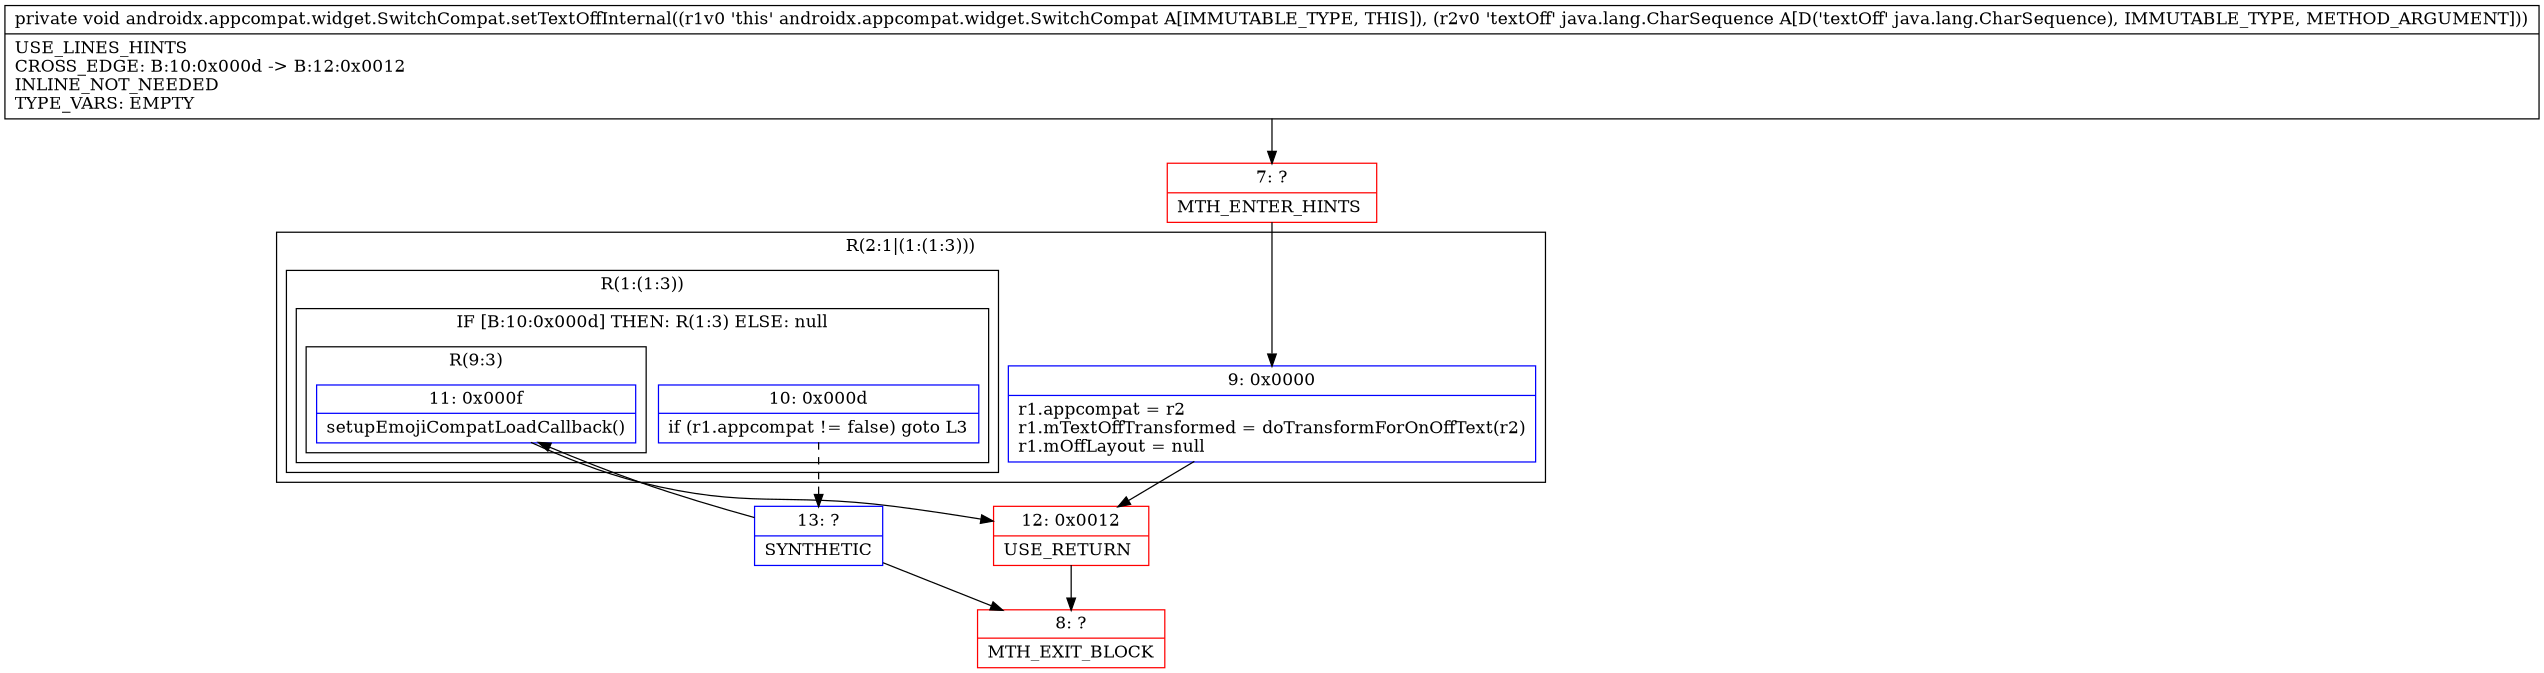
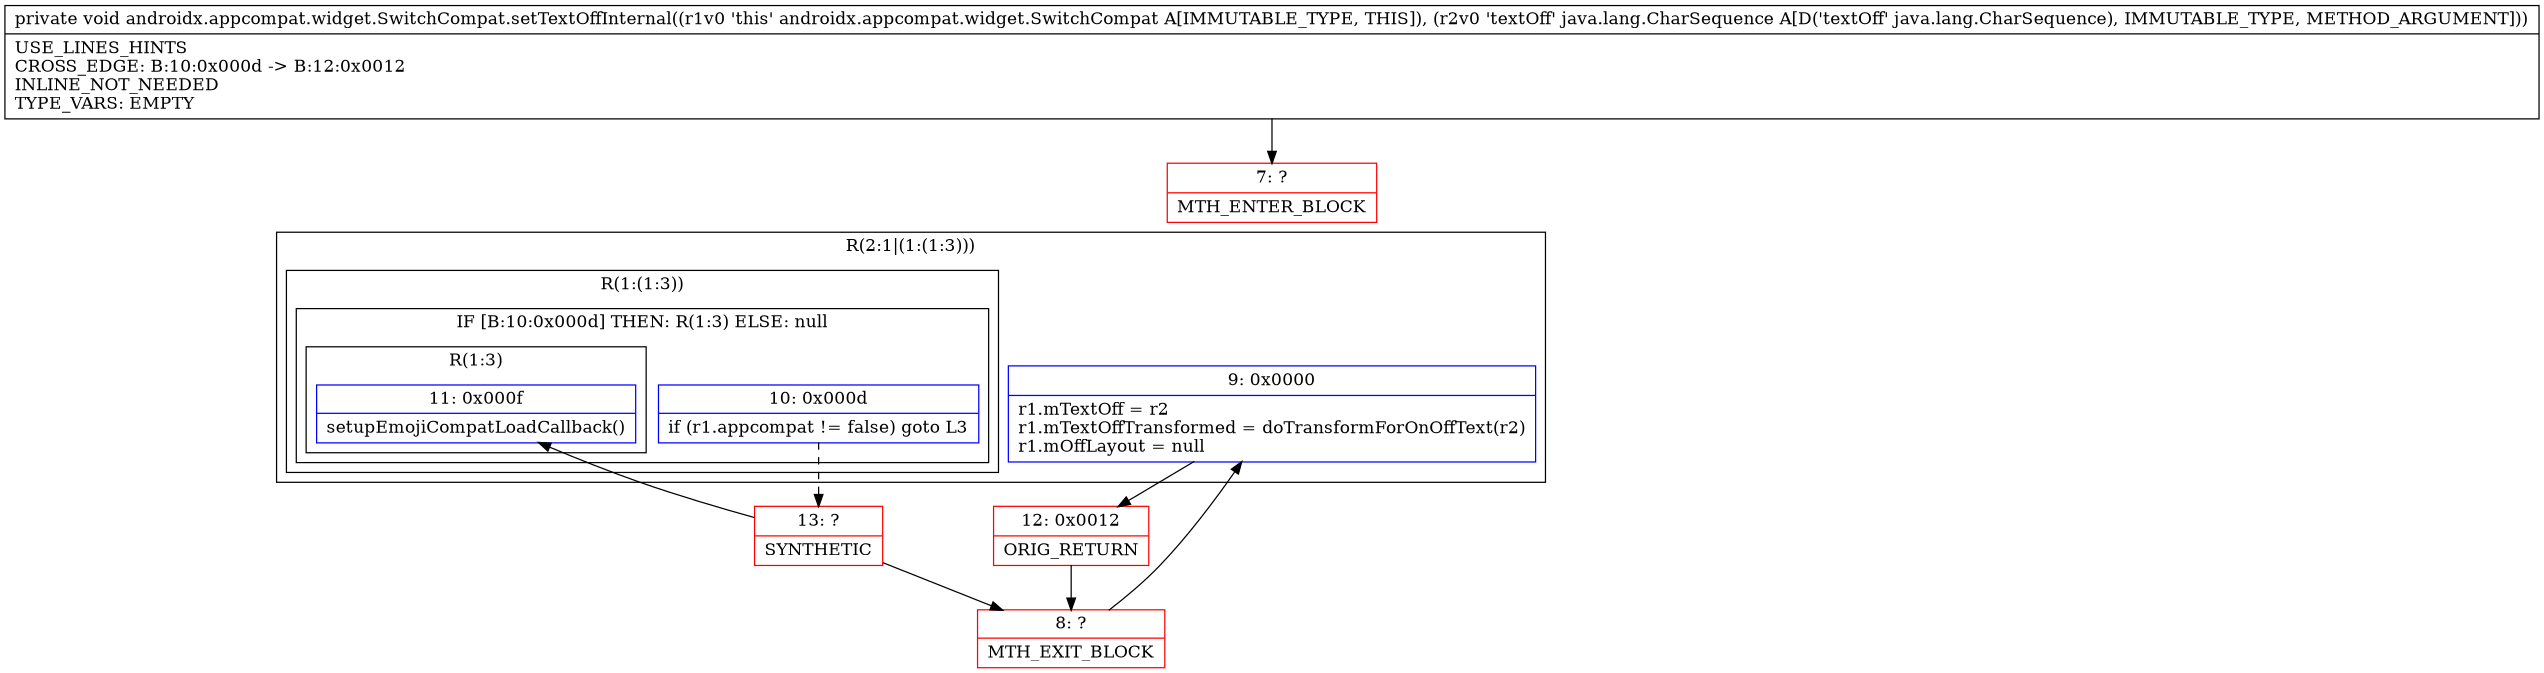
node "7: ?": text "MTH_ENTER_HINTS" -> "MTH_ENTER_BLOCK"
edge "7: ?" -> "9: 0x0000": now "8: ?" -> "9: 0x0000"
cluster "R(9:3)": label "R(9:3)" -> "R(1:3)"
node "9: 0x0000": text "r1.appcompat = r2" -> "r1.mTextOff = r2"
edge "11: 0x000f" -> "12: 0x0012": removed
node "13: ?": color blue -> red
node "12: 0x0012": text "USE_RETURN" -> "ORIG_RETURN"
